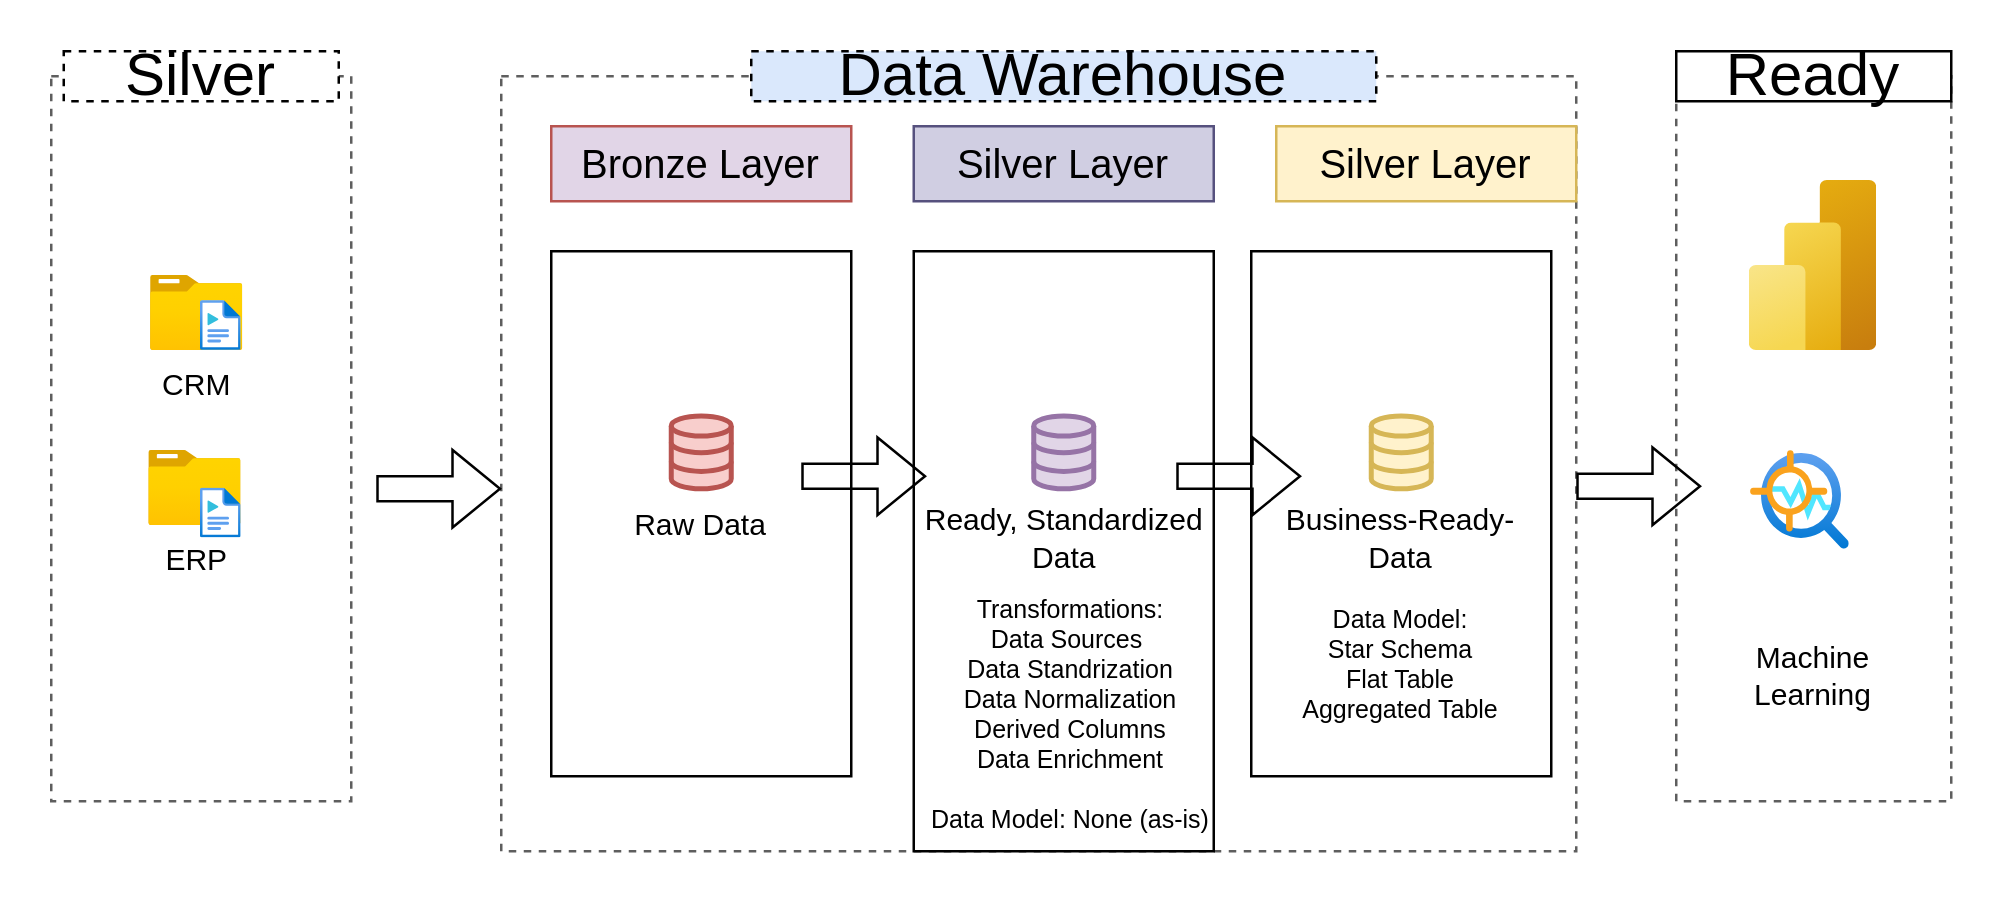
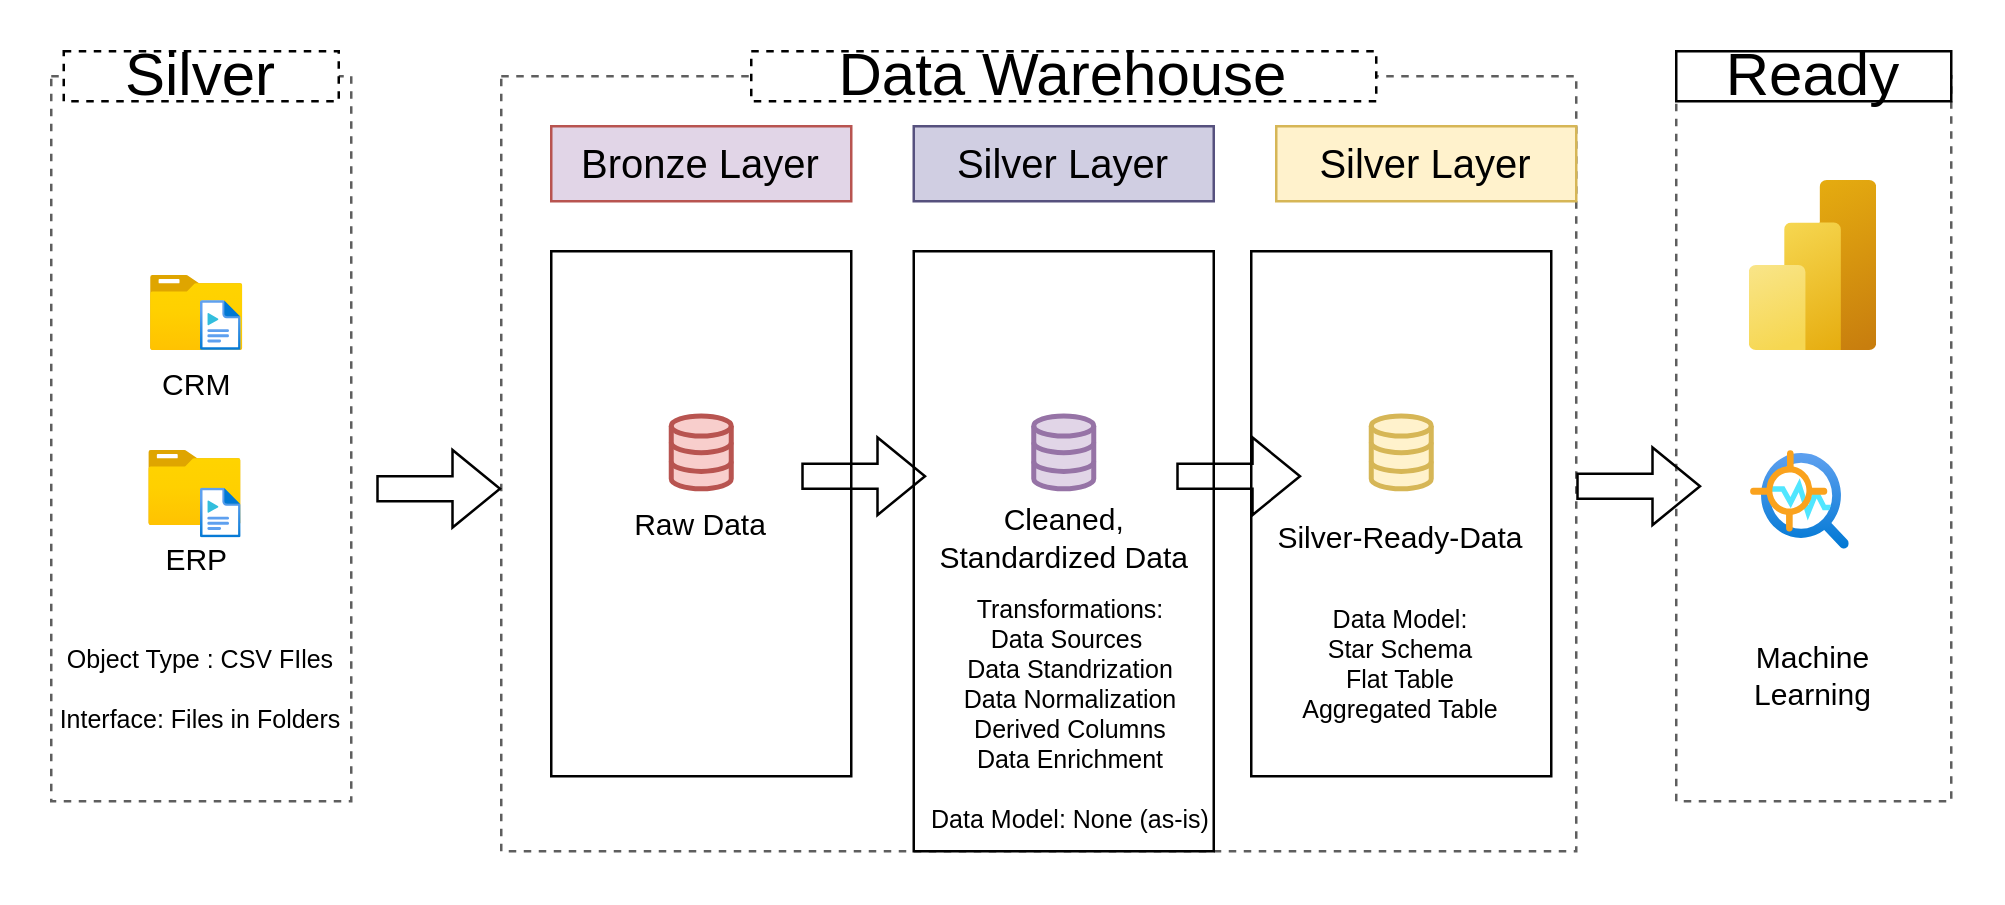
node "Data Warehouse": fillcolor #dae8fc -> #ffffff
node "Ready, Standardized Data": label "Ready, Standardized Data" -> "Cleaned, Standardized Data"
node "Business-Ready-Data": label "Business-Ready-Data" -> "Silver-Ready-Data"
node "Object Type : CSV FIles Interface: Files in Folders": added
